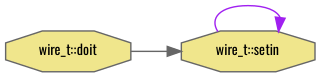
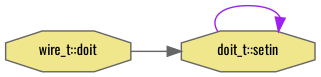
node "wire_t::setin": label "wire_t::setin" -> "doit_t::setin"
